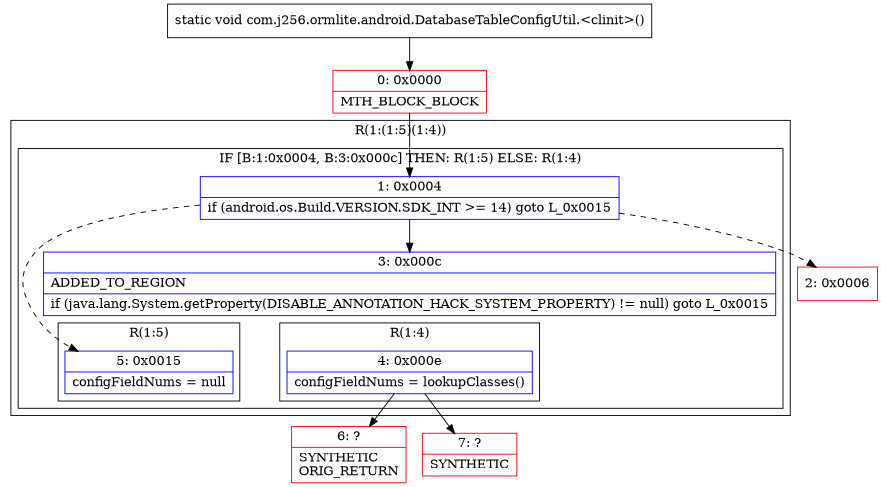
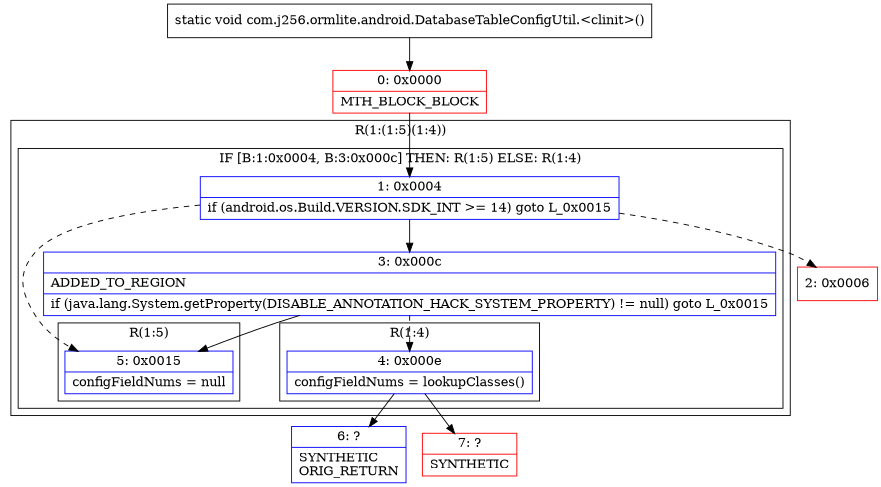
edge "3: 0x000c" -> "4: 0x000e": added
edge "3: 0x000c" -> "5: 0x0015": added
node "6: ?": color red -> blue
